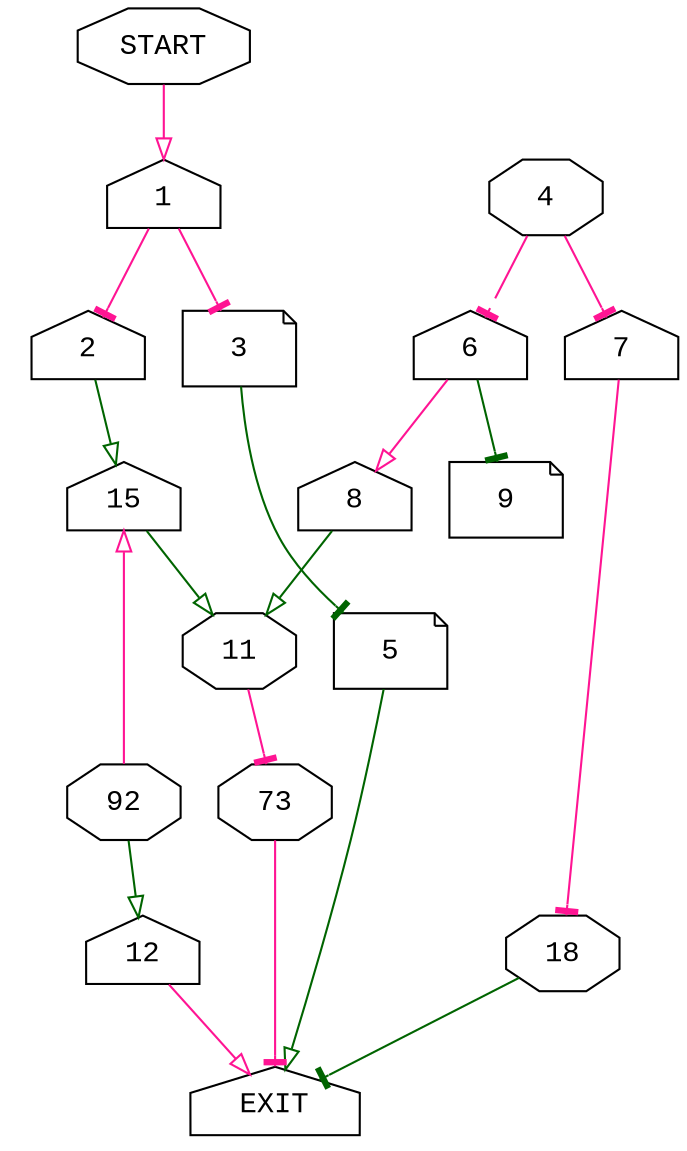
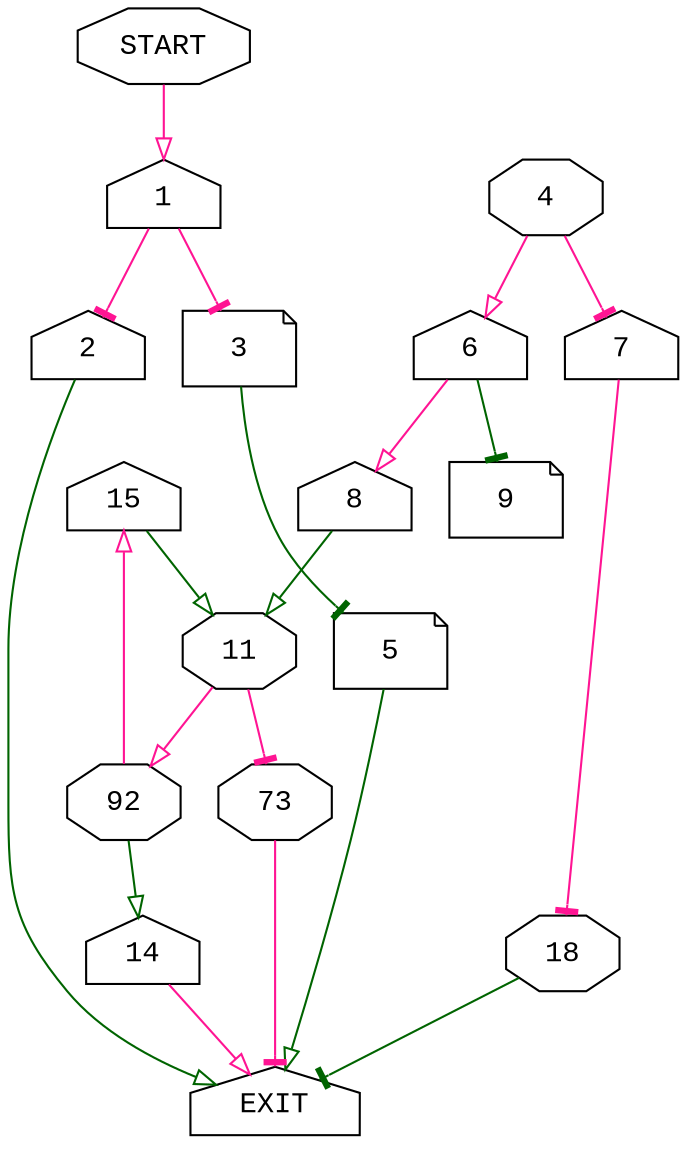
edge "4" -> "6": arrowhead tee -> onormal
edge "2" -> "15": now "2" -> "EXIT"
edge "11" -> "92": added
node "12": label "12" -> "14"
